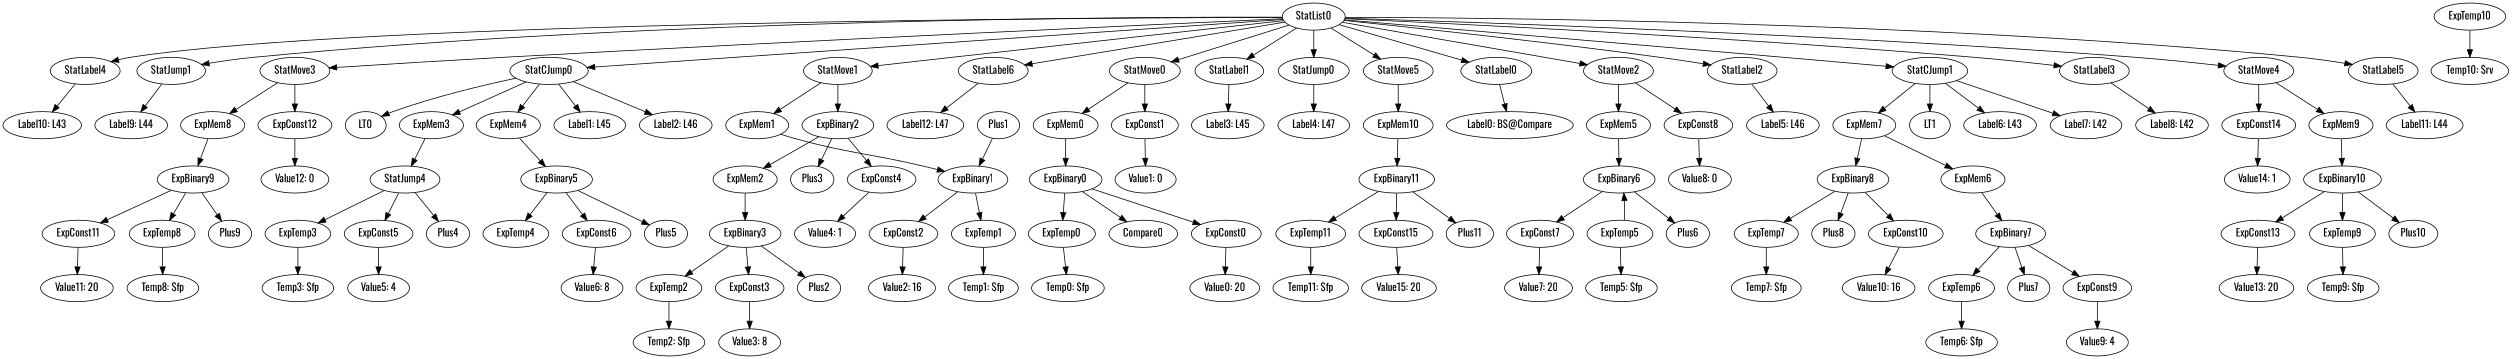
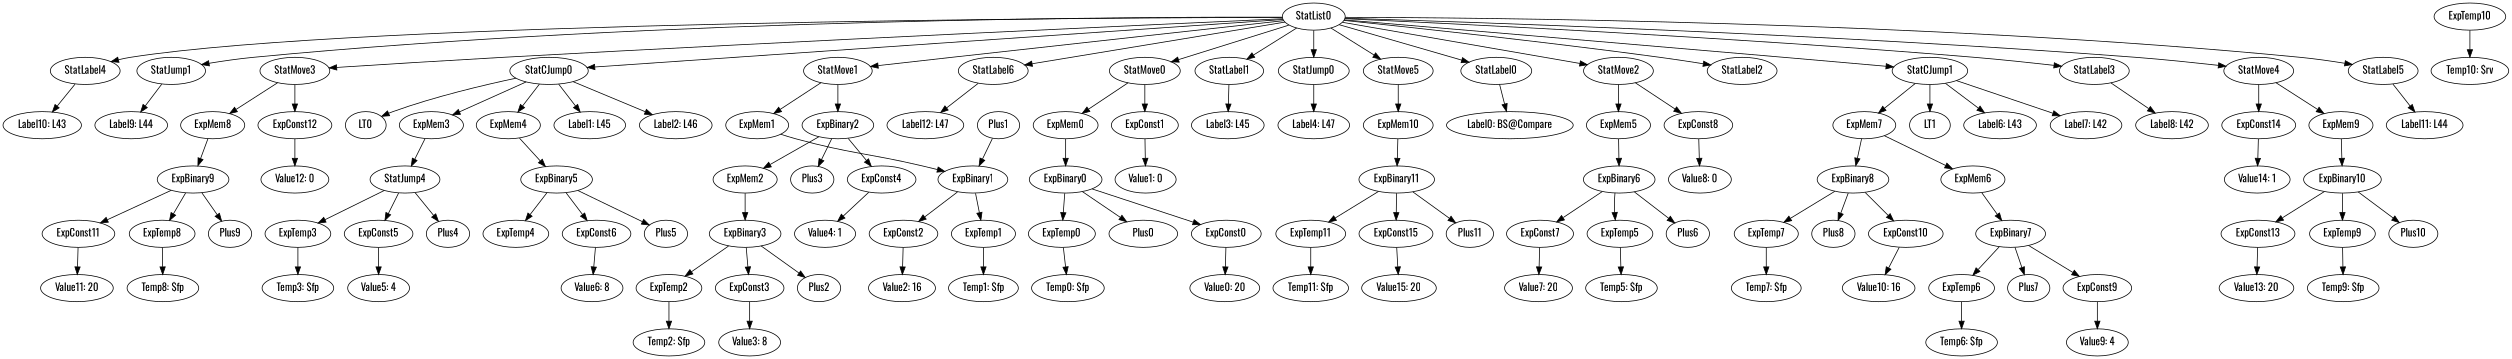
node "Label5: L46": removed
edge "ExpTemp5" -> "ExpBinary6": reversed
node "Compare0": label "Compare0" -> "Plus0"
